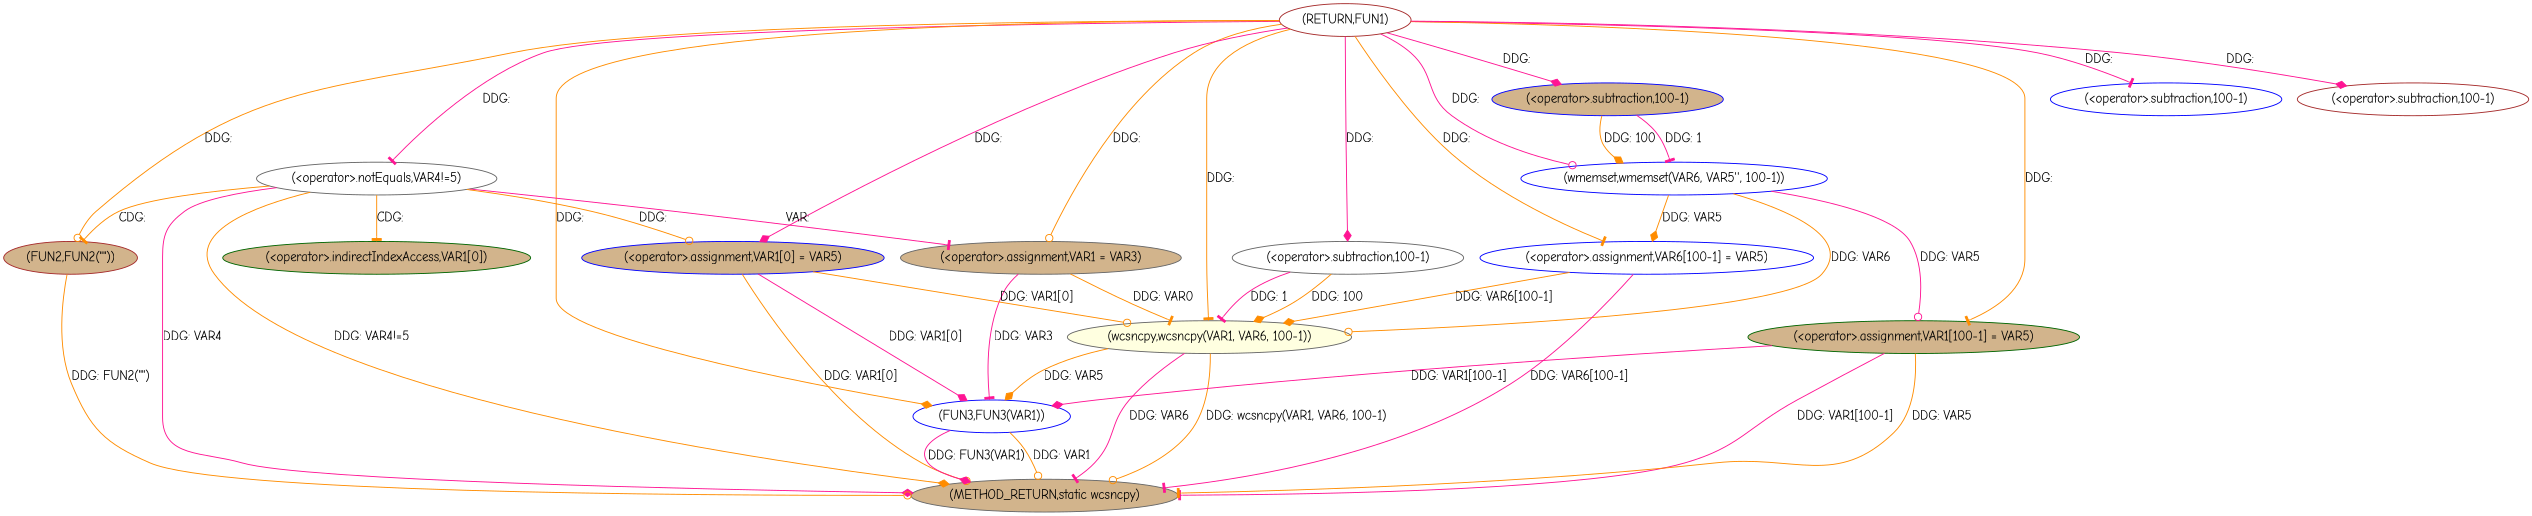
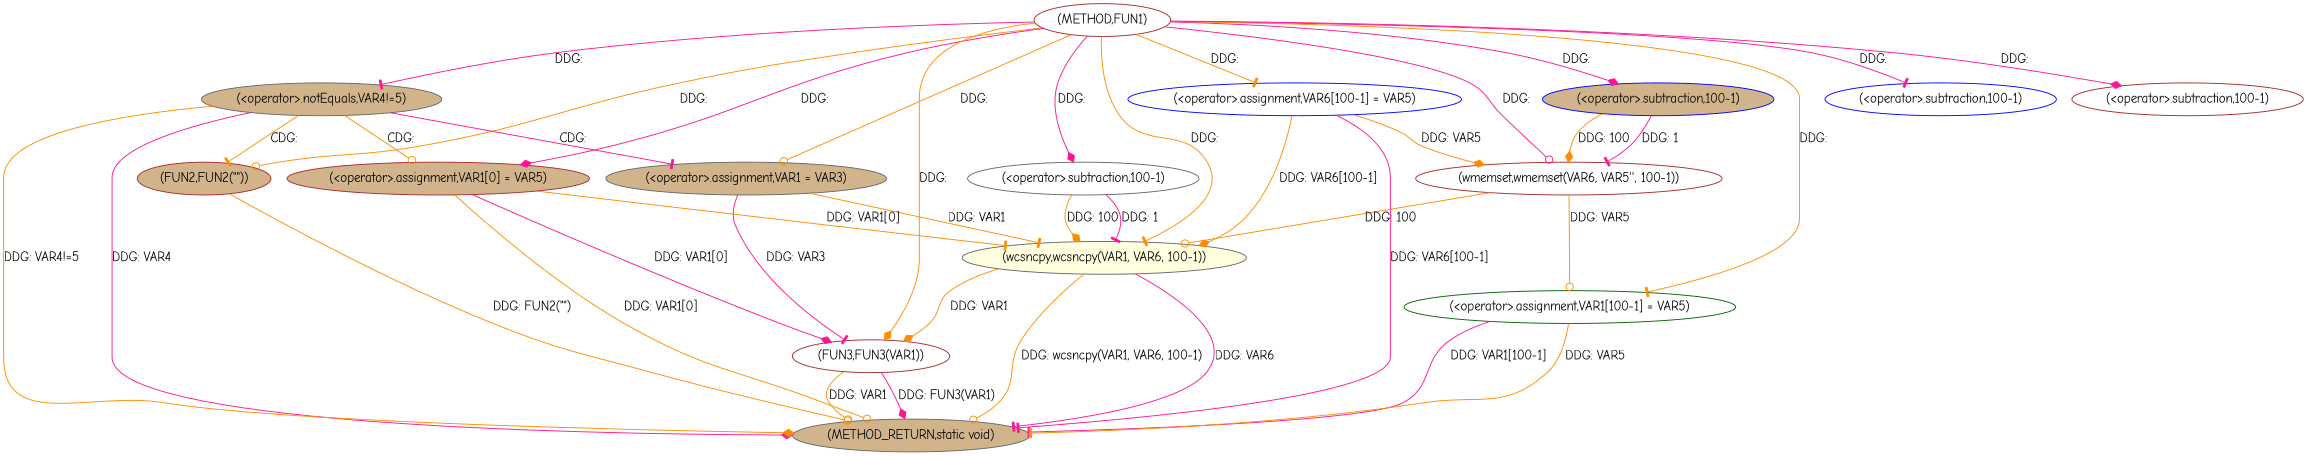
node "(RETURN,FUN1)": label "(RETURN,FUN1)" -> "(METHOD,FUN1)"
node "(<operator>.notEquals,VAR4!=5)": fillcolor white -> tan
node "(wmemset,wmemset(VAR6, VAR5'', 100-1))": color blue -> brown
edge "(wmemset,wmemset(VAR6, VAR5'', 100-1))" -> "(<operator>.assignment,VAR6[100-1] = VAR5)": reversed
edge "(<operator>.notEquals,VAR4!=5)" -> "(<operator>.assignment,VAR1[0] = VAR5)": label "DDG: " -> "CDG: "
edge "(<operator>.notEquals,VAR4!=5)" -> "(<operator>.assignment,VAR1 = VAR3)": label "VAR: " -> "CDG: "
edge "(wmemset,wmemset(VAR6, VAR5'', 100-1))" -> "(<operator>.assignment,VAR1[100-1] = VAR5)": color deeppink -> darkorange
node "(<operator>.indirectIndexAccess,VAR1[0])": removed
node "(<operator>.assignment,VAR1[0] = VAR5)": color blue -> brown
edge "(wmemset,wmemset(VAR6, VAR5'', 100-1))" -> "(wcsncpy,wcsncpy(VAR1, VAR6, 100-1))": label "DDG: VAR6" -> "DDG: 100"
edge "(<operator>.assignment,VAR1[0] = VAR5)" -> "(wcsncpy,wcsncpy(VAR1, VAR6, 100-1))": arrowhead odot -> tee
edge "(<operator>.assignment,VAR1 = VAR3)" -> "(wcsncpy,wcsncpy(VAR1, VAR6, 100-1))": label "DDG: VAR0" -> "DDG: VAR1"
node "(<operator>.assignment,VAR1[100-1] = VAR5)": fillcolor tan -> white
edge "(<operator>.assignment,VAR1[100-1] = VAR5)" -> "(FUN3,FUN3(VAR1))": removed, label "DDG: VAR1[100-1]"
edge "(wcsncpy,wcsncpy(VAR1, VAR6, 100-1))" -> "(FUN3,FUN3(VAR1))": label "DDG: VAR5" -> "DDG: VAR1"
node "(FUN3,FUN3(VAR1))": color blue -> brown
node "(METHOD_RETURN,static wcsncpy)": label "(METHOD_RETURN,static wcsncpy)" -> "(METHOD_RETURN,static void)"
